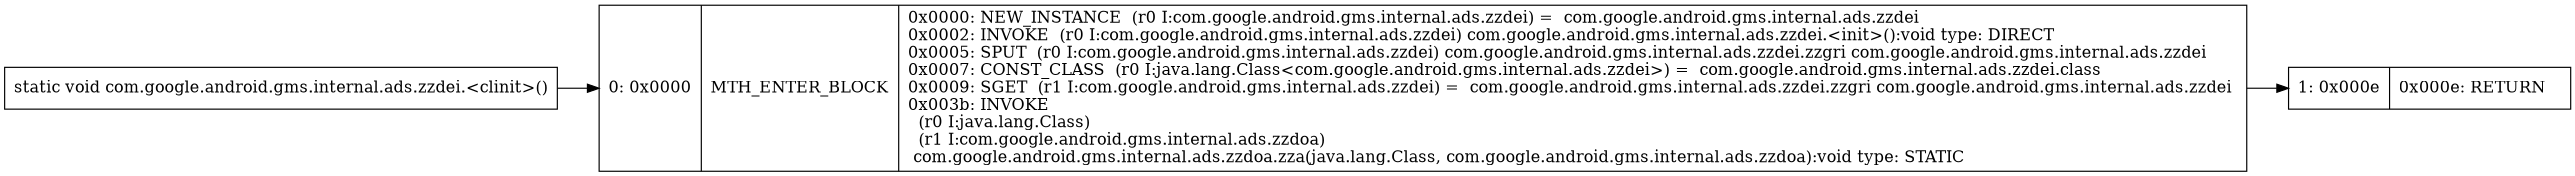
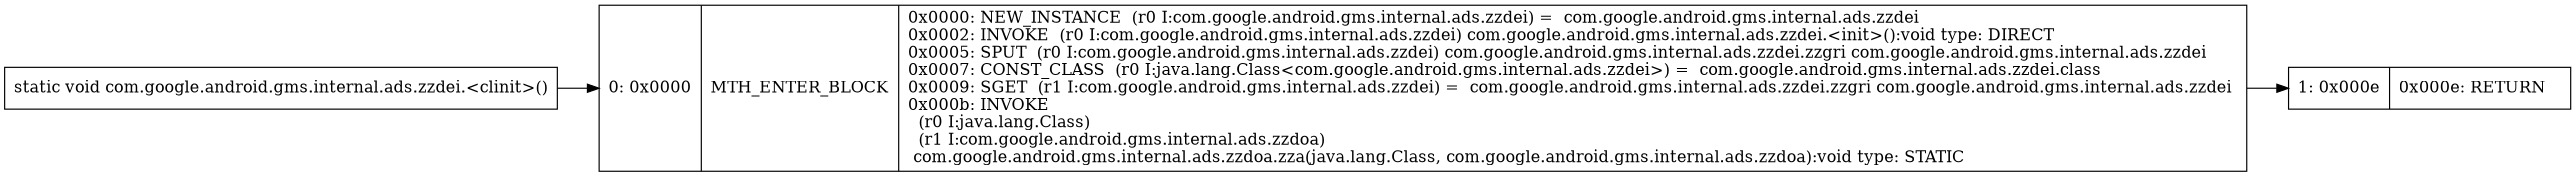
node "0: 0x0000": text "0x003b: INVOKE" -> "0x000b: INVOKE"
